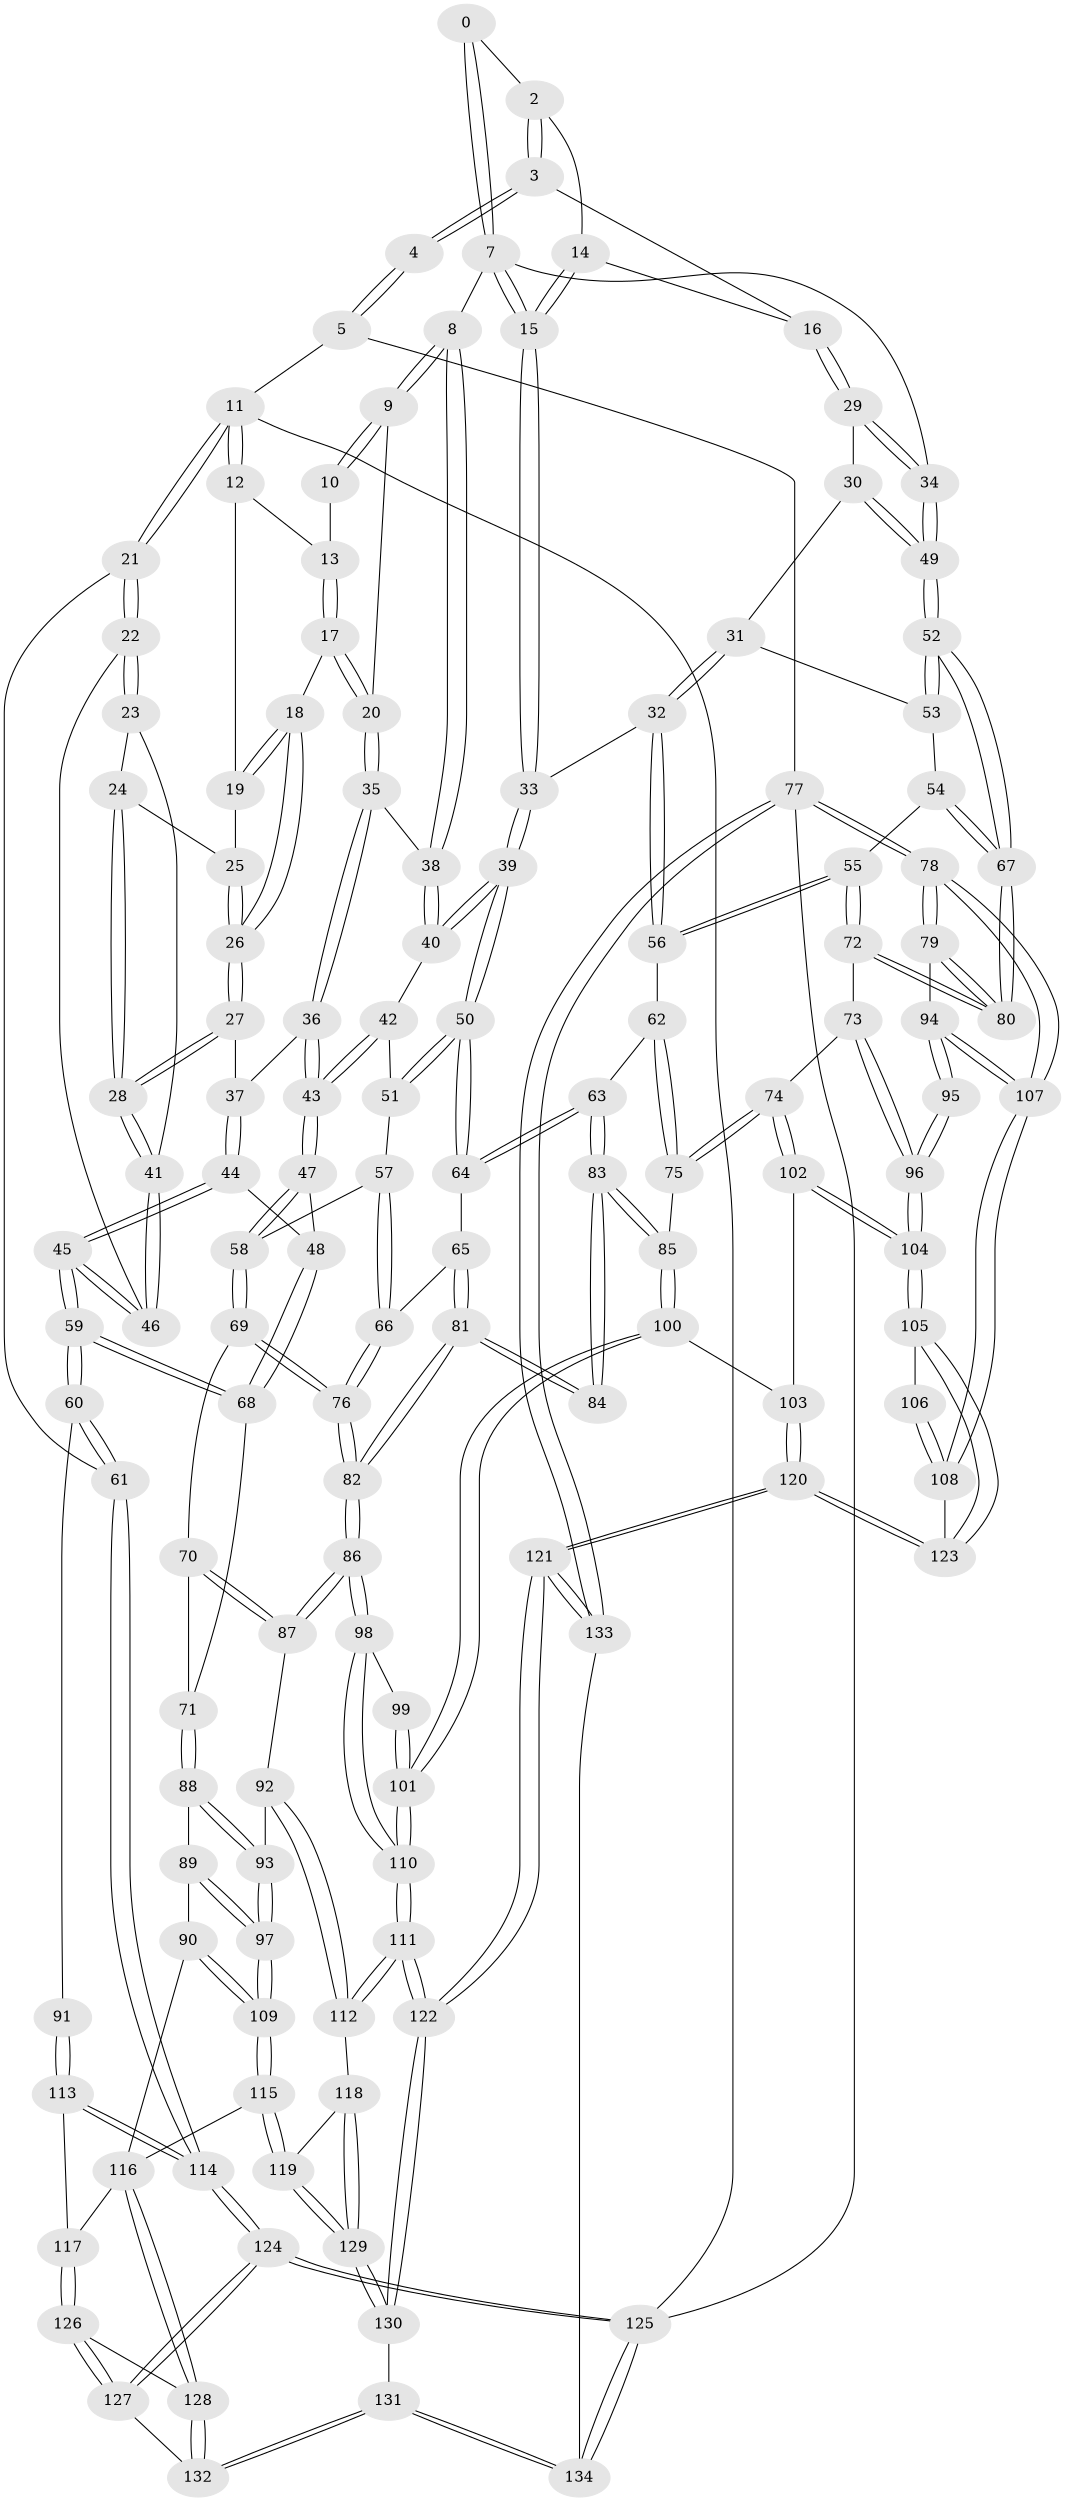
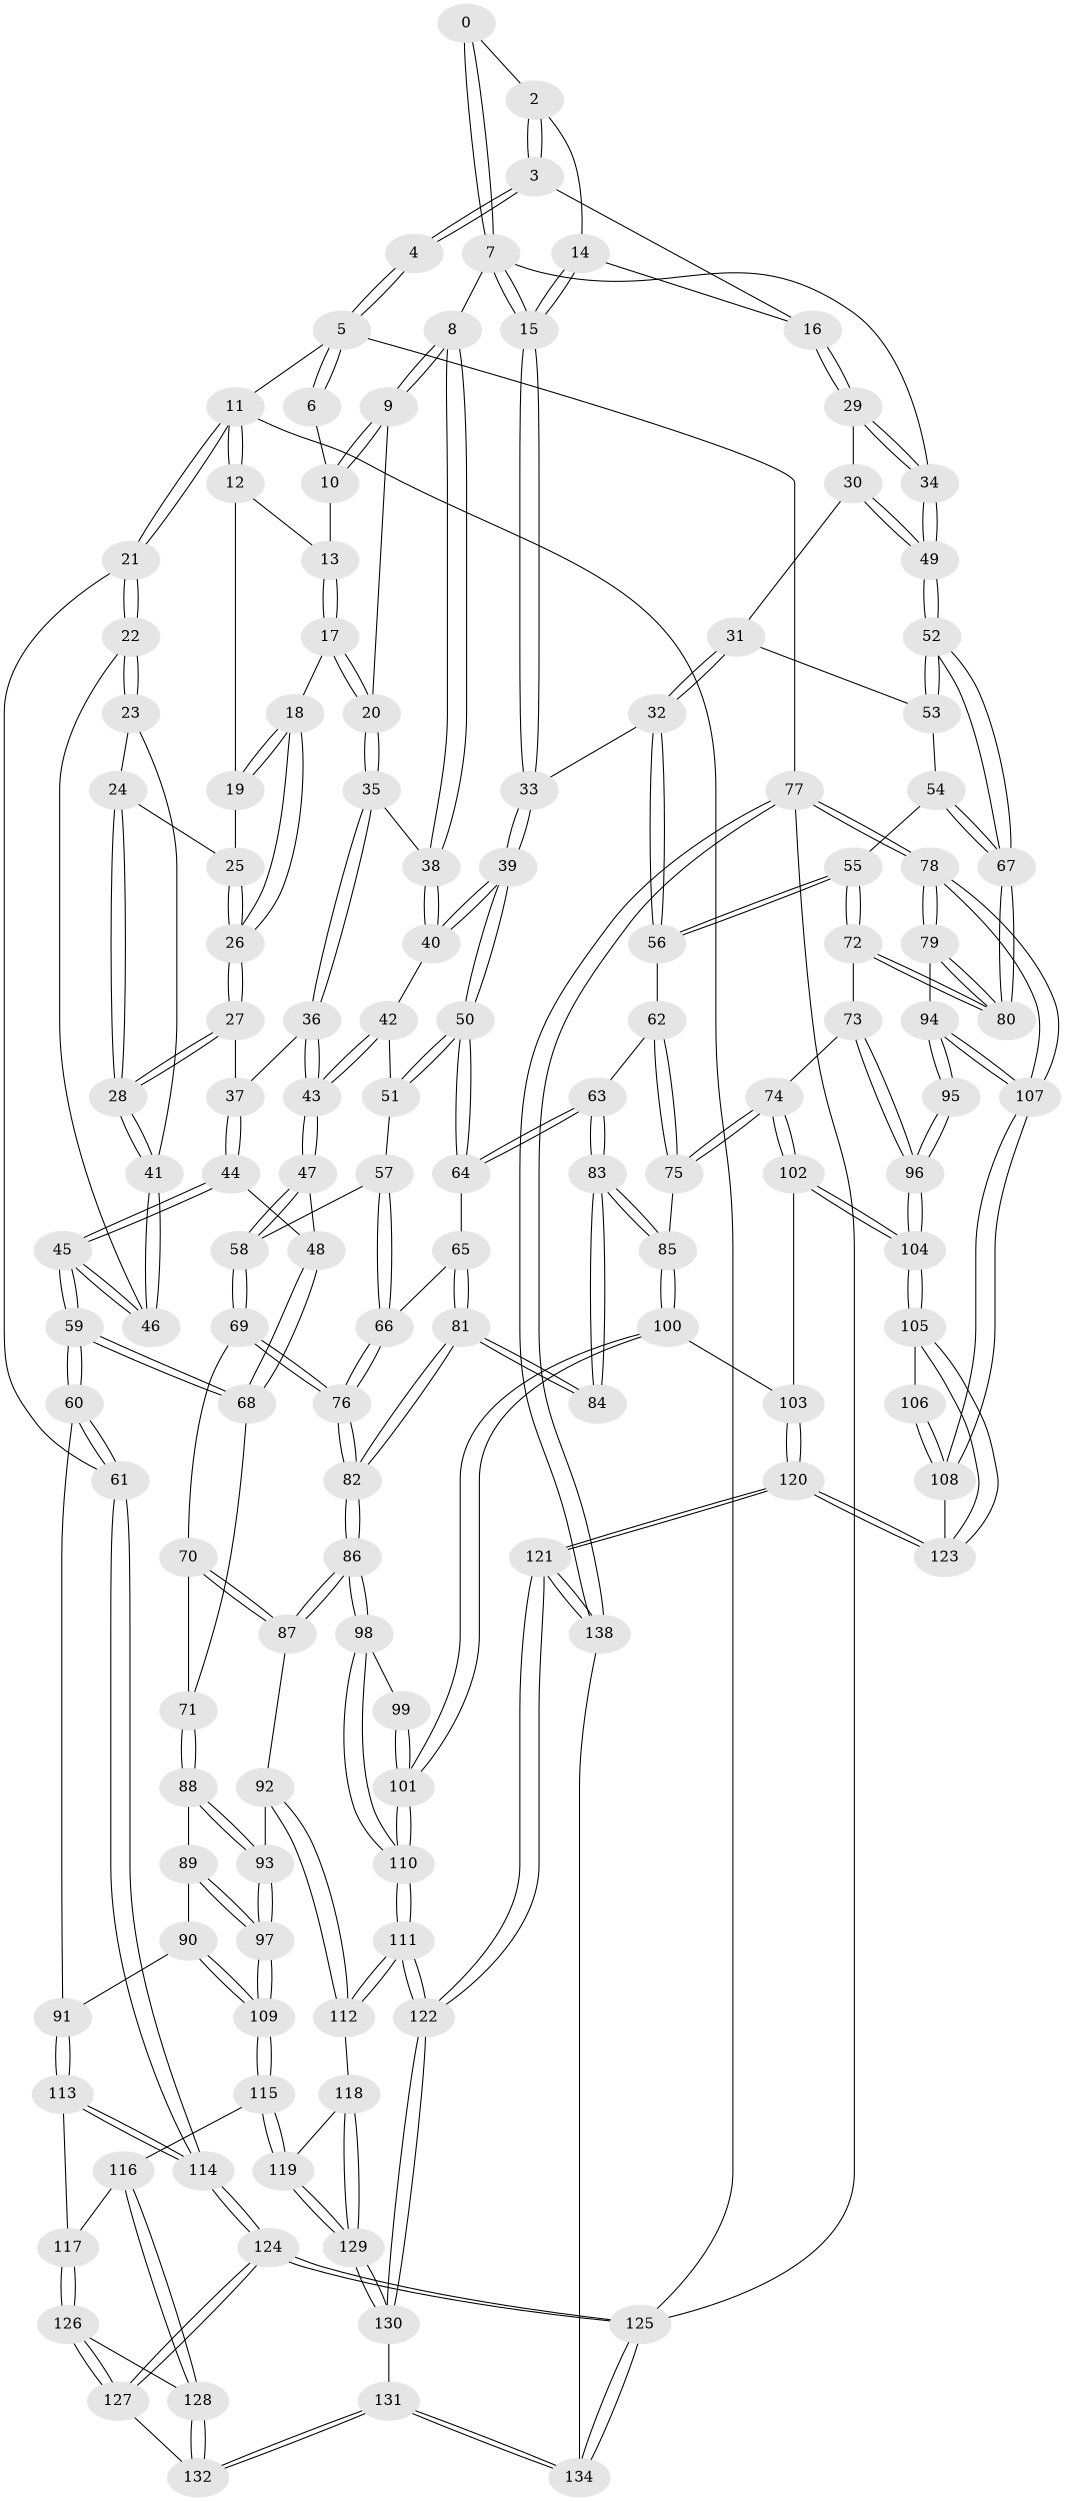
node "6": added
node "133": label "133" -> "138"
edge "90" -- "116": now "90" -- "91"
